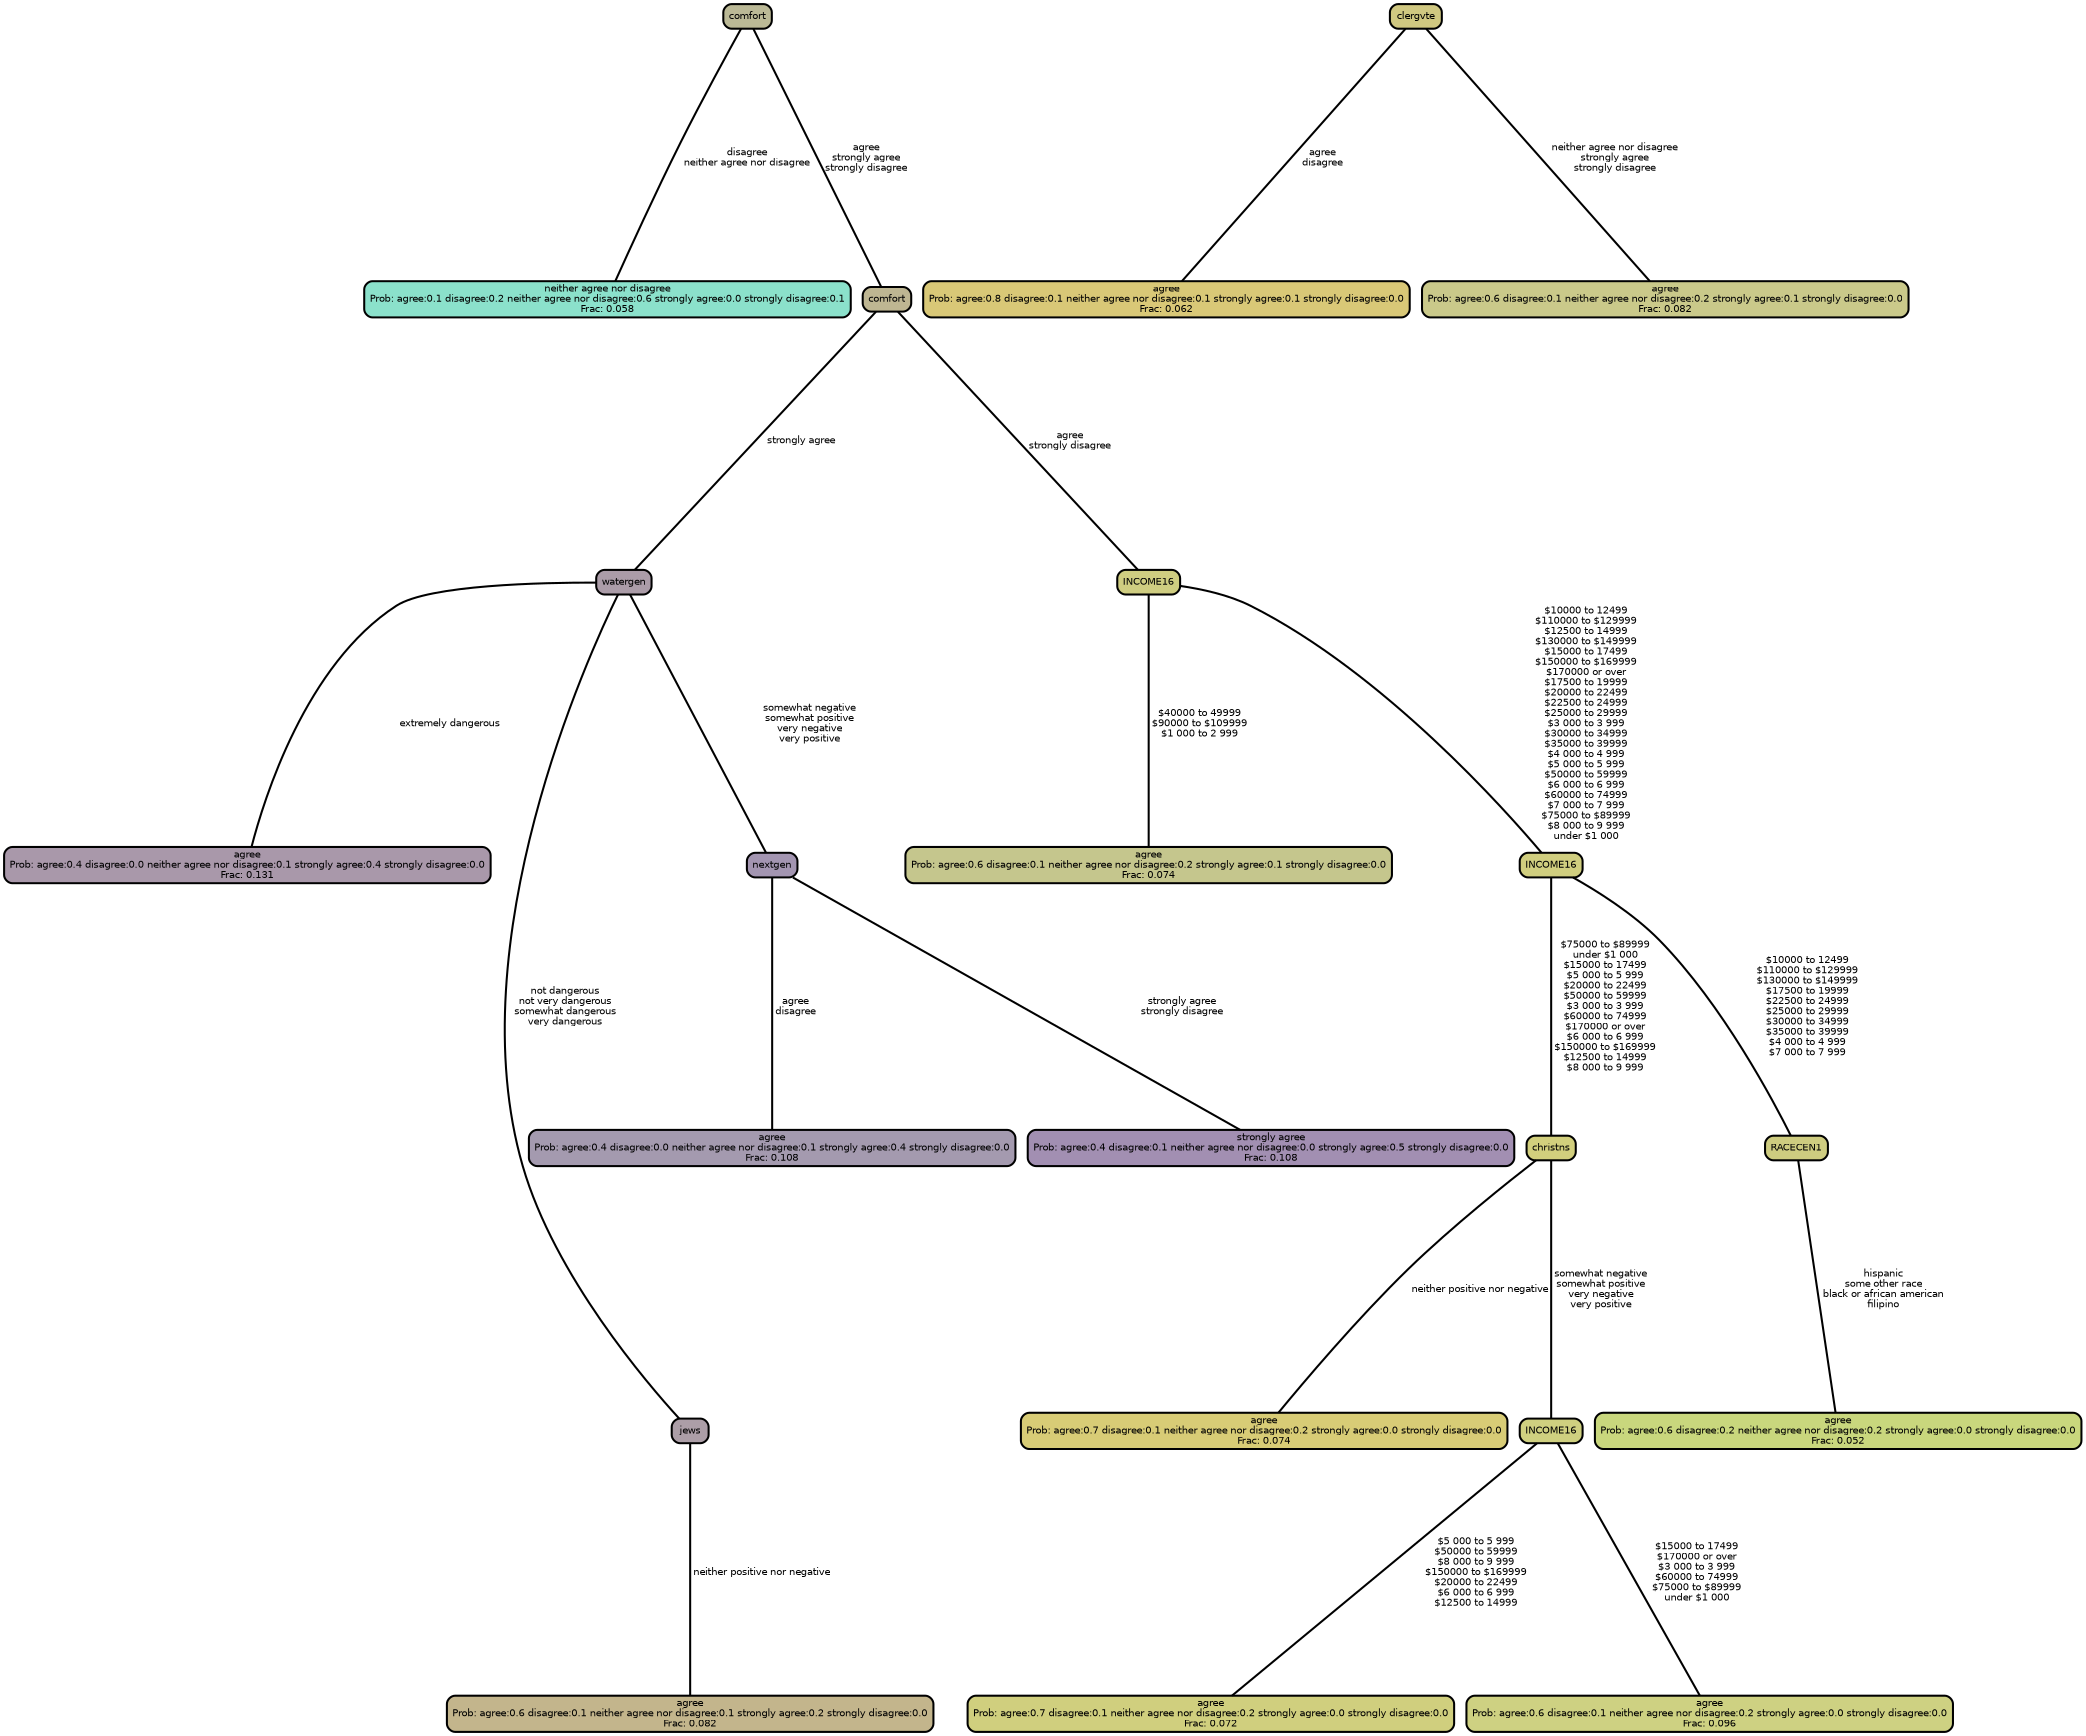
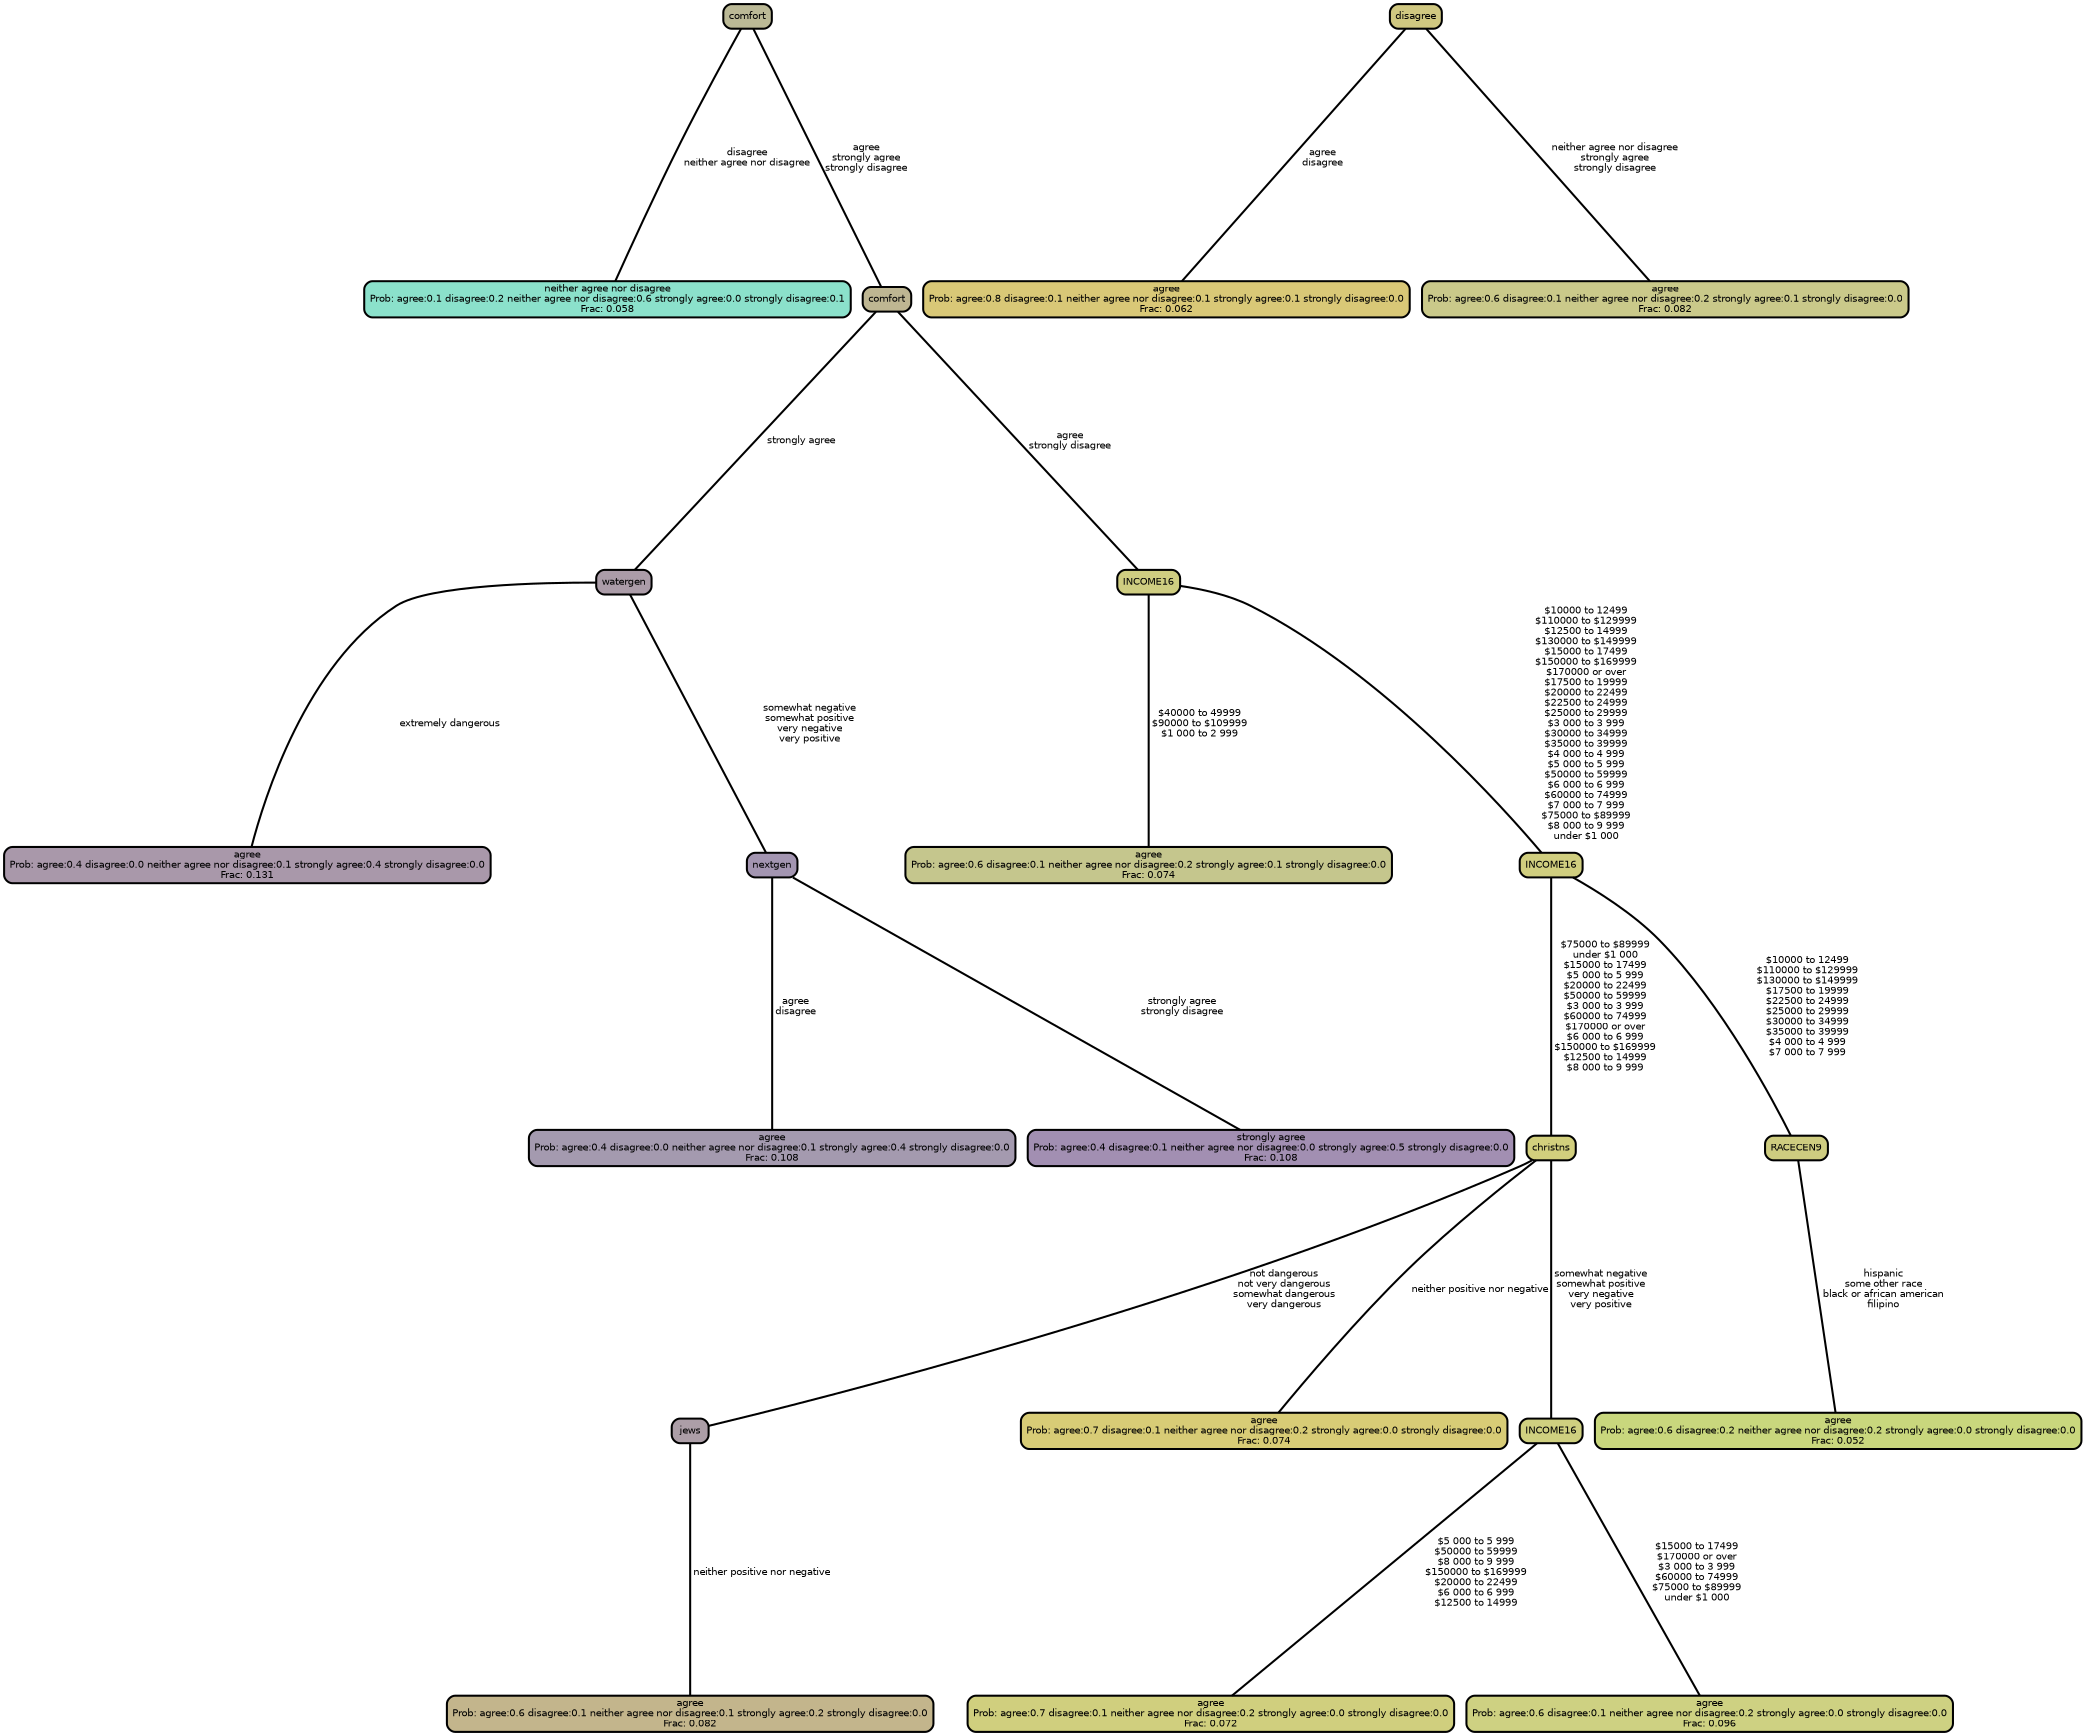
node "clergvte": label "clergvte" -> "disagree"
edge "watergen" -- "jews": now "christns" -- "jews"
node "RACECEN1": label "RACECEN1" -> "RACECEN9"
